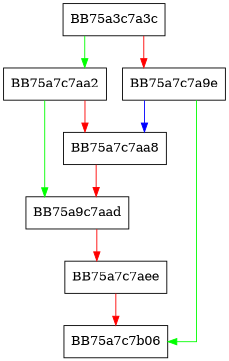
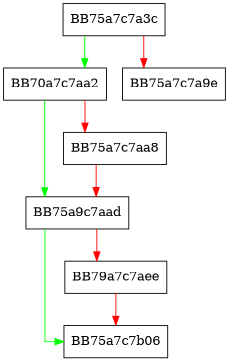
node "BB75a3c7a3c": label "BB75a3c7a3c" -> "BB75a7c7a3c"
node "BB75a7c7aa2": label "BB75a7c7aa2" -> "BB70a7c7aa2"
edge "BB75a7c7a9e" -> "BB75a7c7aa8": removed
edge "BB75a7c7a9e" -> "BB75a7c7b06": now "BB75a9c7aad" -> "BB75a7c7b06"
node "BB75a7c7aee": label "BB75a7c7aee" -> "BB79a7c7aee"
